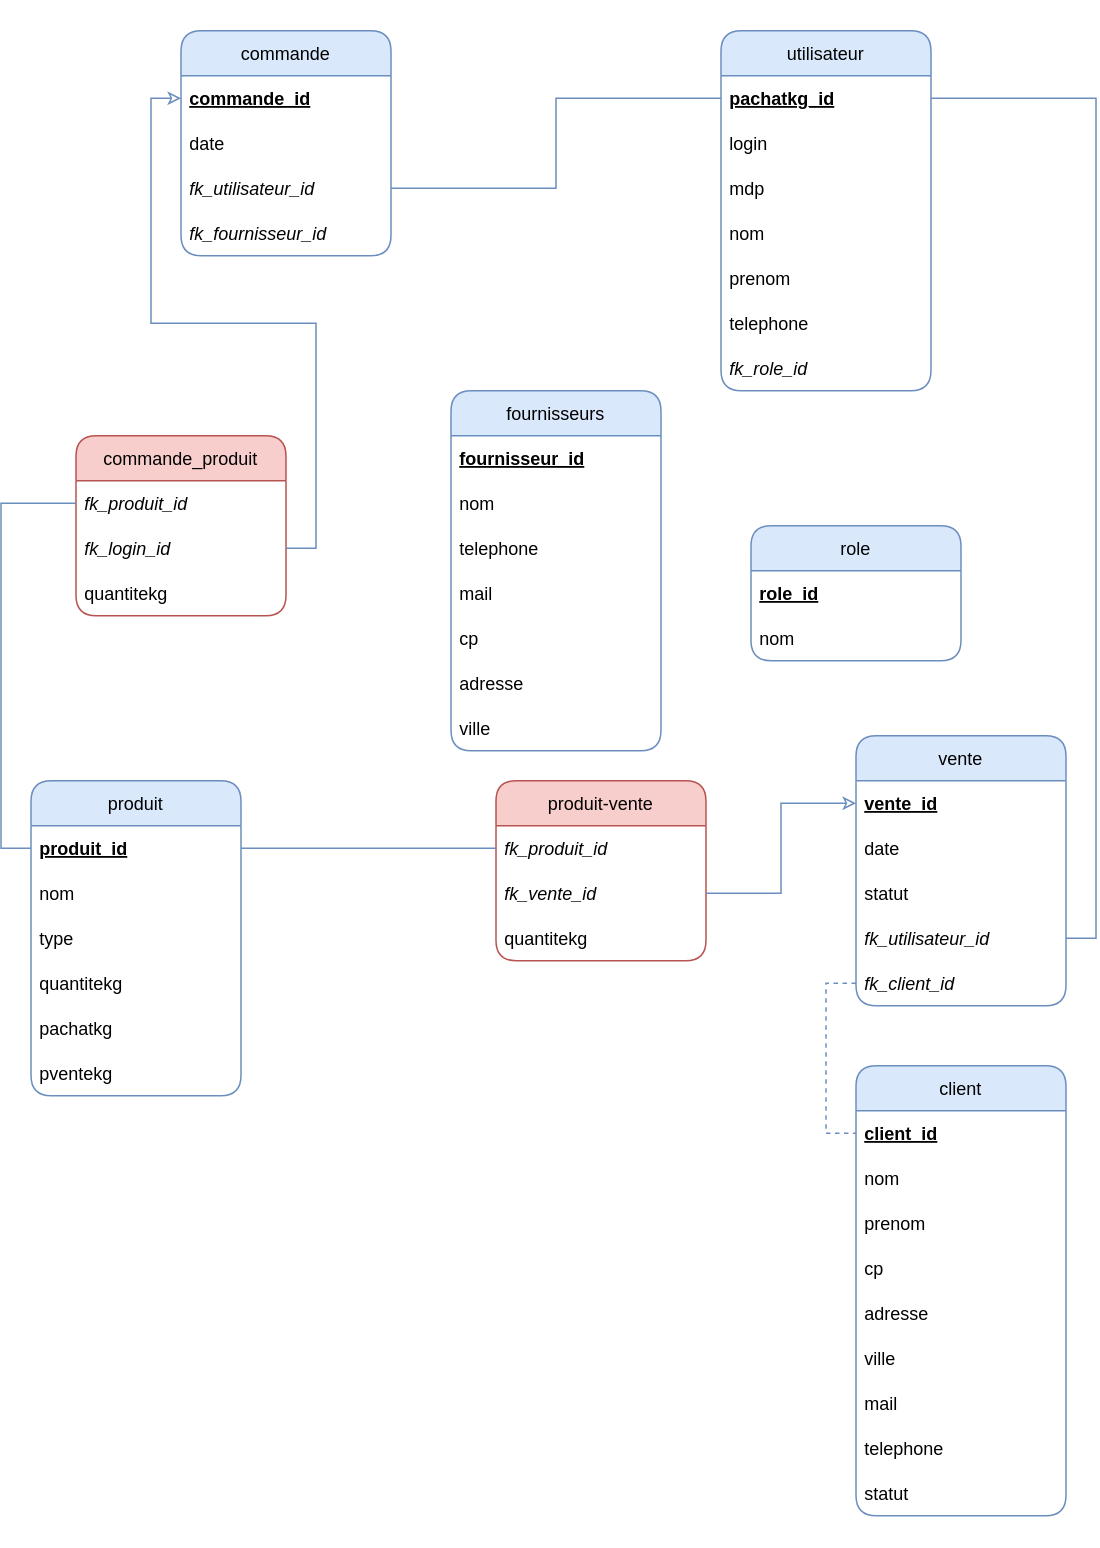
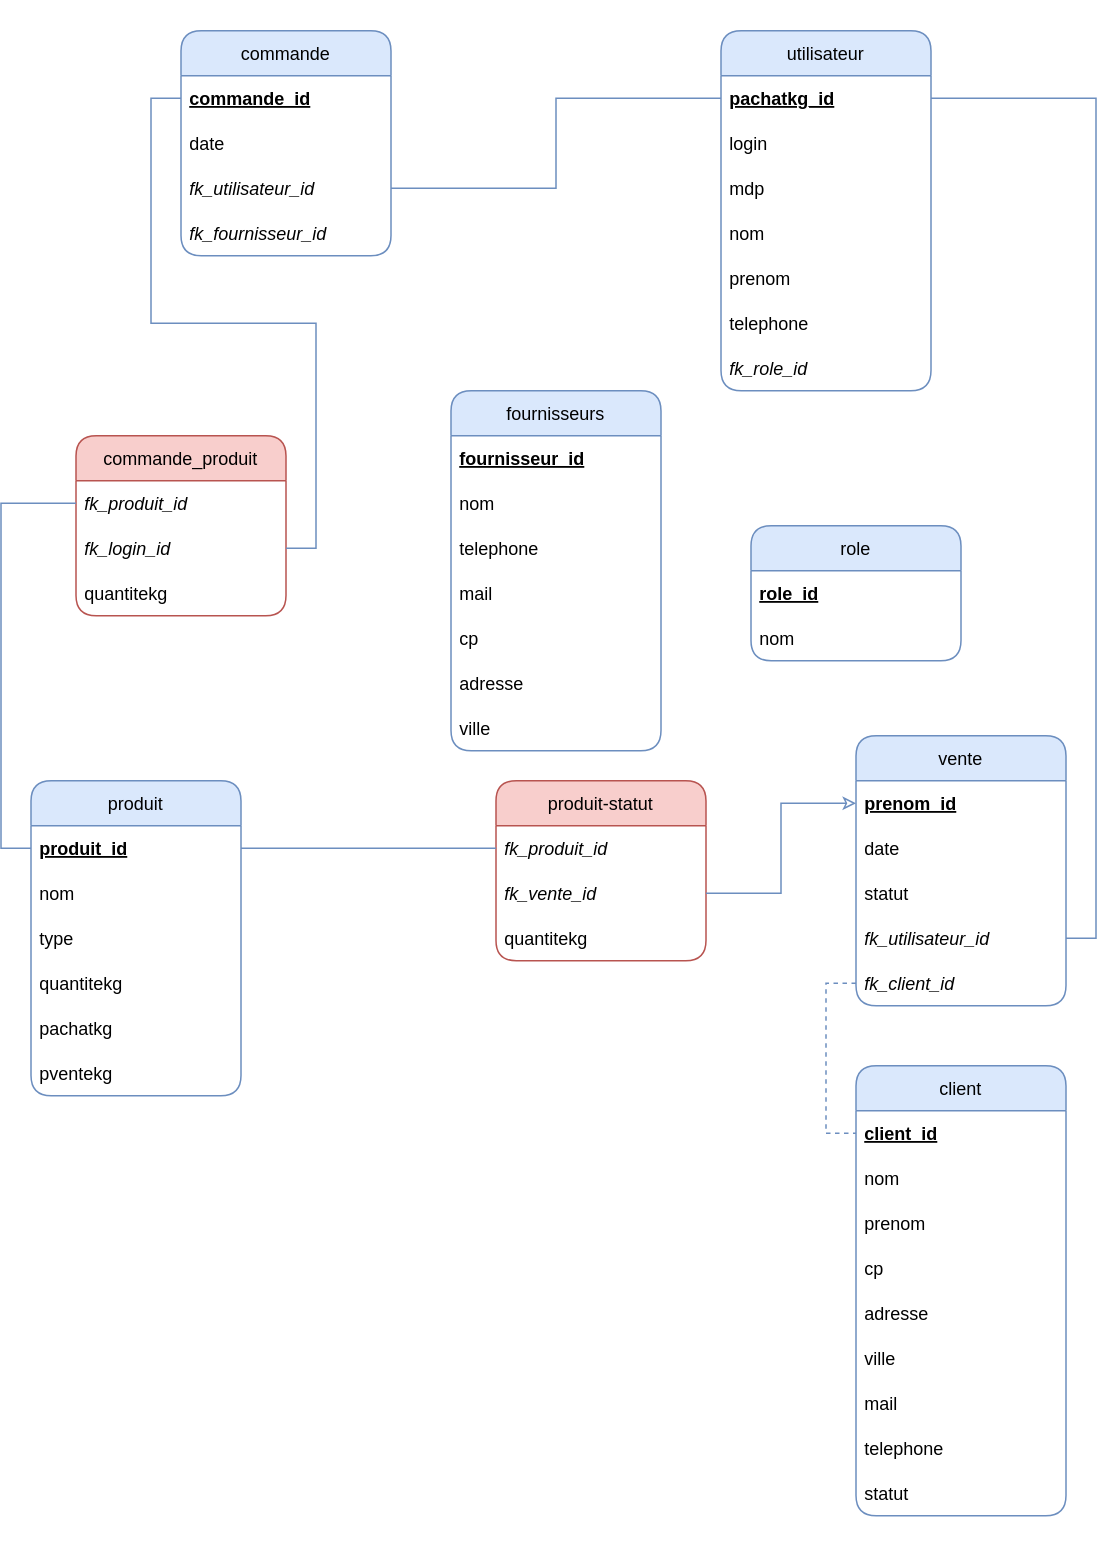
edge "fk_login_id" -> "commande_id": arrowhead classic -> none
node "produit-vente": label "produit-vente" -> "produit-statut"
node "vente_id": label "vente_id" -> "prenom_id"
